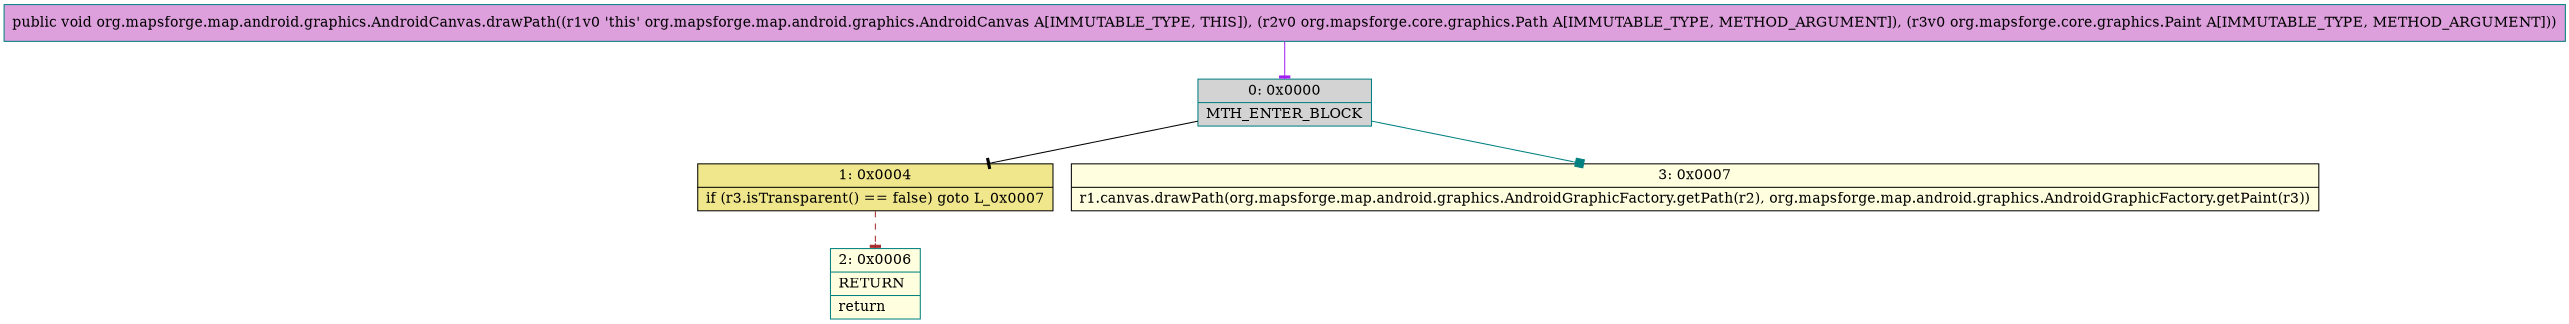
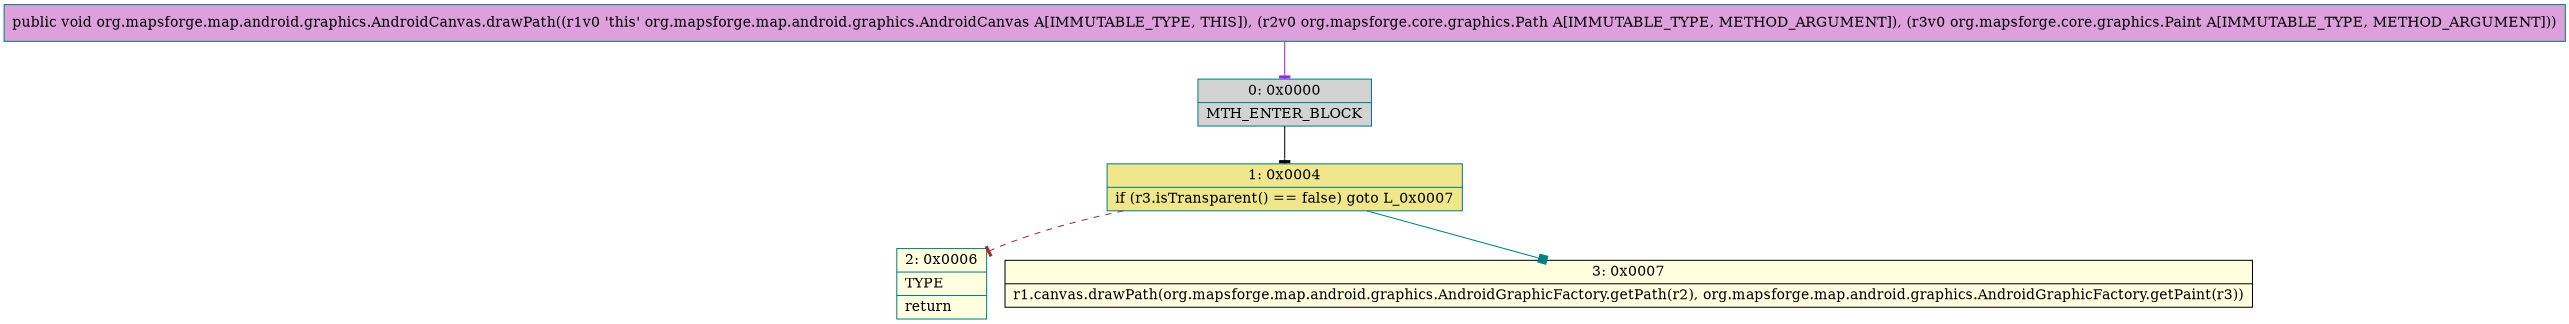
edge "0: 0x0000" -> "3: 0x0007": now "1: 0x0004" -> "3: 0x0007"
node "1: 0x0004": color black -> teal
node "2: 0x0006": text "RETURN" -> "TYPE"
